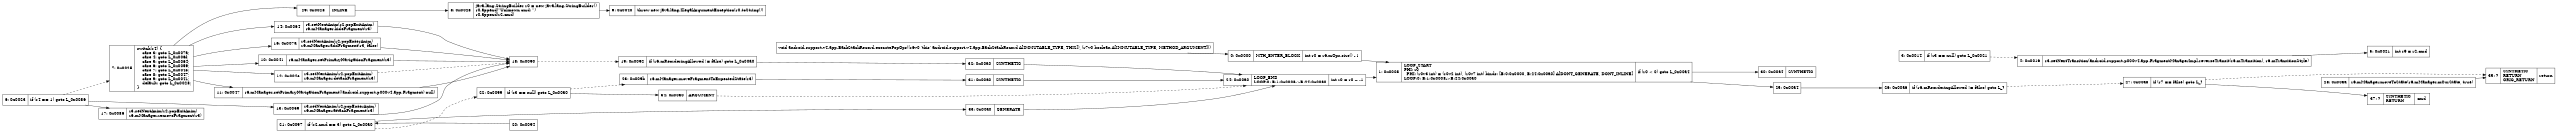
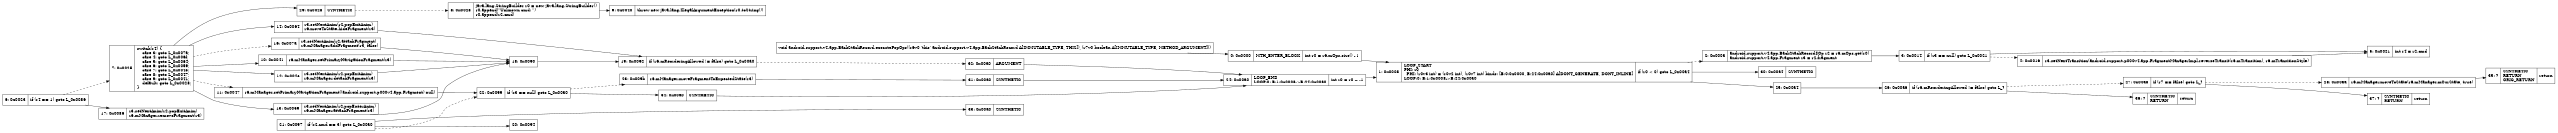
node "29: 0x0028": text "INLINE" -> "SYNTHETIC"
edge "29: 0x0028" -> "8: 0x0028": style solid -> dashed
node "14: 0x0064": text "r6.mManager.hideFragment(r3)" -> "r6.moveToState.hideFragment(r3)"
edge "14: 0x0064" -> "18: 0x0090": now "14: 0x0064" -> "19: 0x0092"
node "16: 0x007a": text "r3.setNextAnim(r2.popEnterAnim)" -> "r3.setNextAnim(r2.attachFragment)"
edge "7: 0x0025" -> "16: 0x007a": style solid -> dashed
edge "3: 0x0014" -> "5: 0x0021": added
node "5: 0x0021": text "int r9 = r2.cmd" -> "int r4 = r2.cmd"
node "2: 0x000a": added
edge "18: 0x0090" -> "19: 0x0092": style dashed -> solid
edge "19: 0x0092" -> "32: 0x00a0": style solid -> dashed
node "32: 0x00a0": text "SYNTHETIC" -> "ARGUMENT"
edge "12: 0x004e" -> "18: 0x0090": style dashed -> solid
edge "27: 0x00a8" -> "35: ?": now "27: 0x00a8" -> "28: 0x00aa"
edge "11: 0x0047" -> "18: 0x0090": now "11: 0x0047" -> "22: 0x0099"
edge "7: 0x0025" -> "11: 0x0047": style solid -> dashed
node "34: 0x00a0": text "ARGUMENT" -> "SYNTHETIC"
edge "34: 0x00a0" -> "24: 0x00a0": style dashed -> solid
node "36: ?": added
node "37: ?": text "cmd" -> "return"
edge "6: 0x0023" -> "13: 0x0059": now "7: 0x0025" -> "13: 0x0059"
edge "33: 0x00a0" -> "24: 0x00a0": removed
node "33: 0x00a0": text "GENERATE" -> "SYNTHETIC"
edge "20: 0x0094" -> "21: 0x0097": reversed
